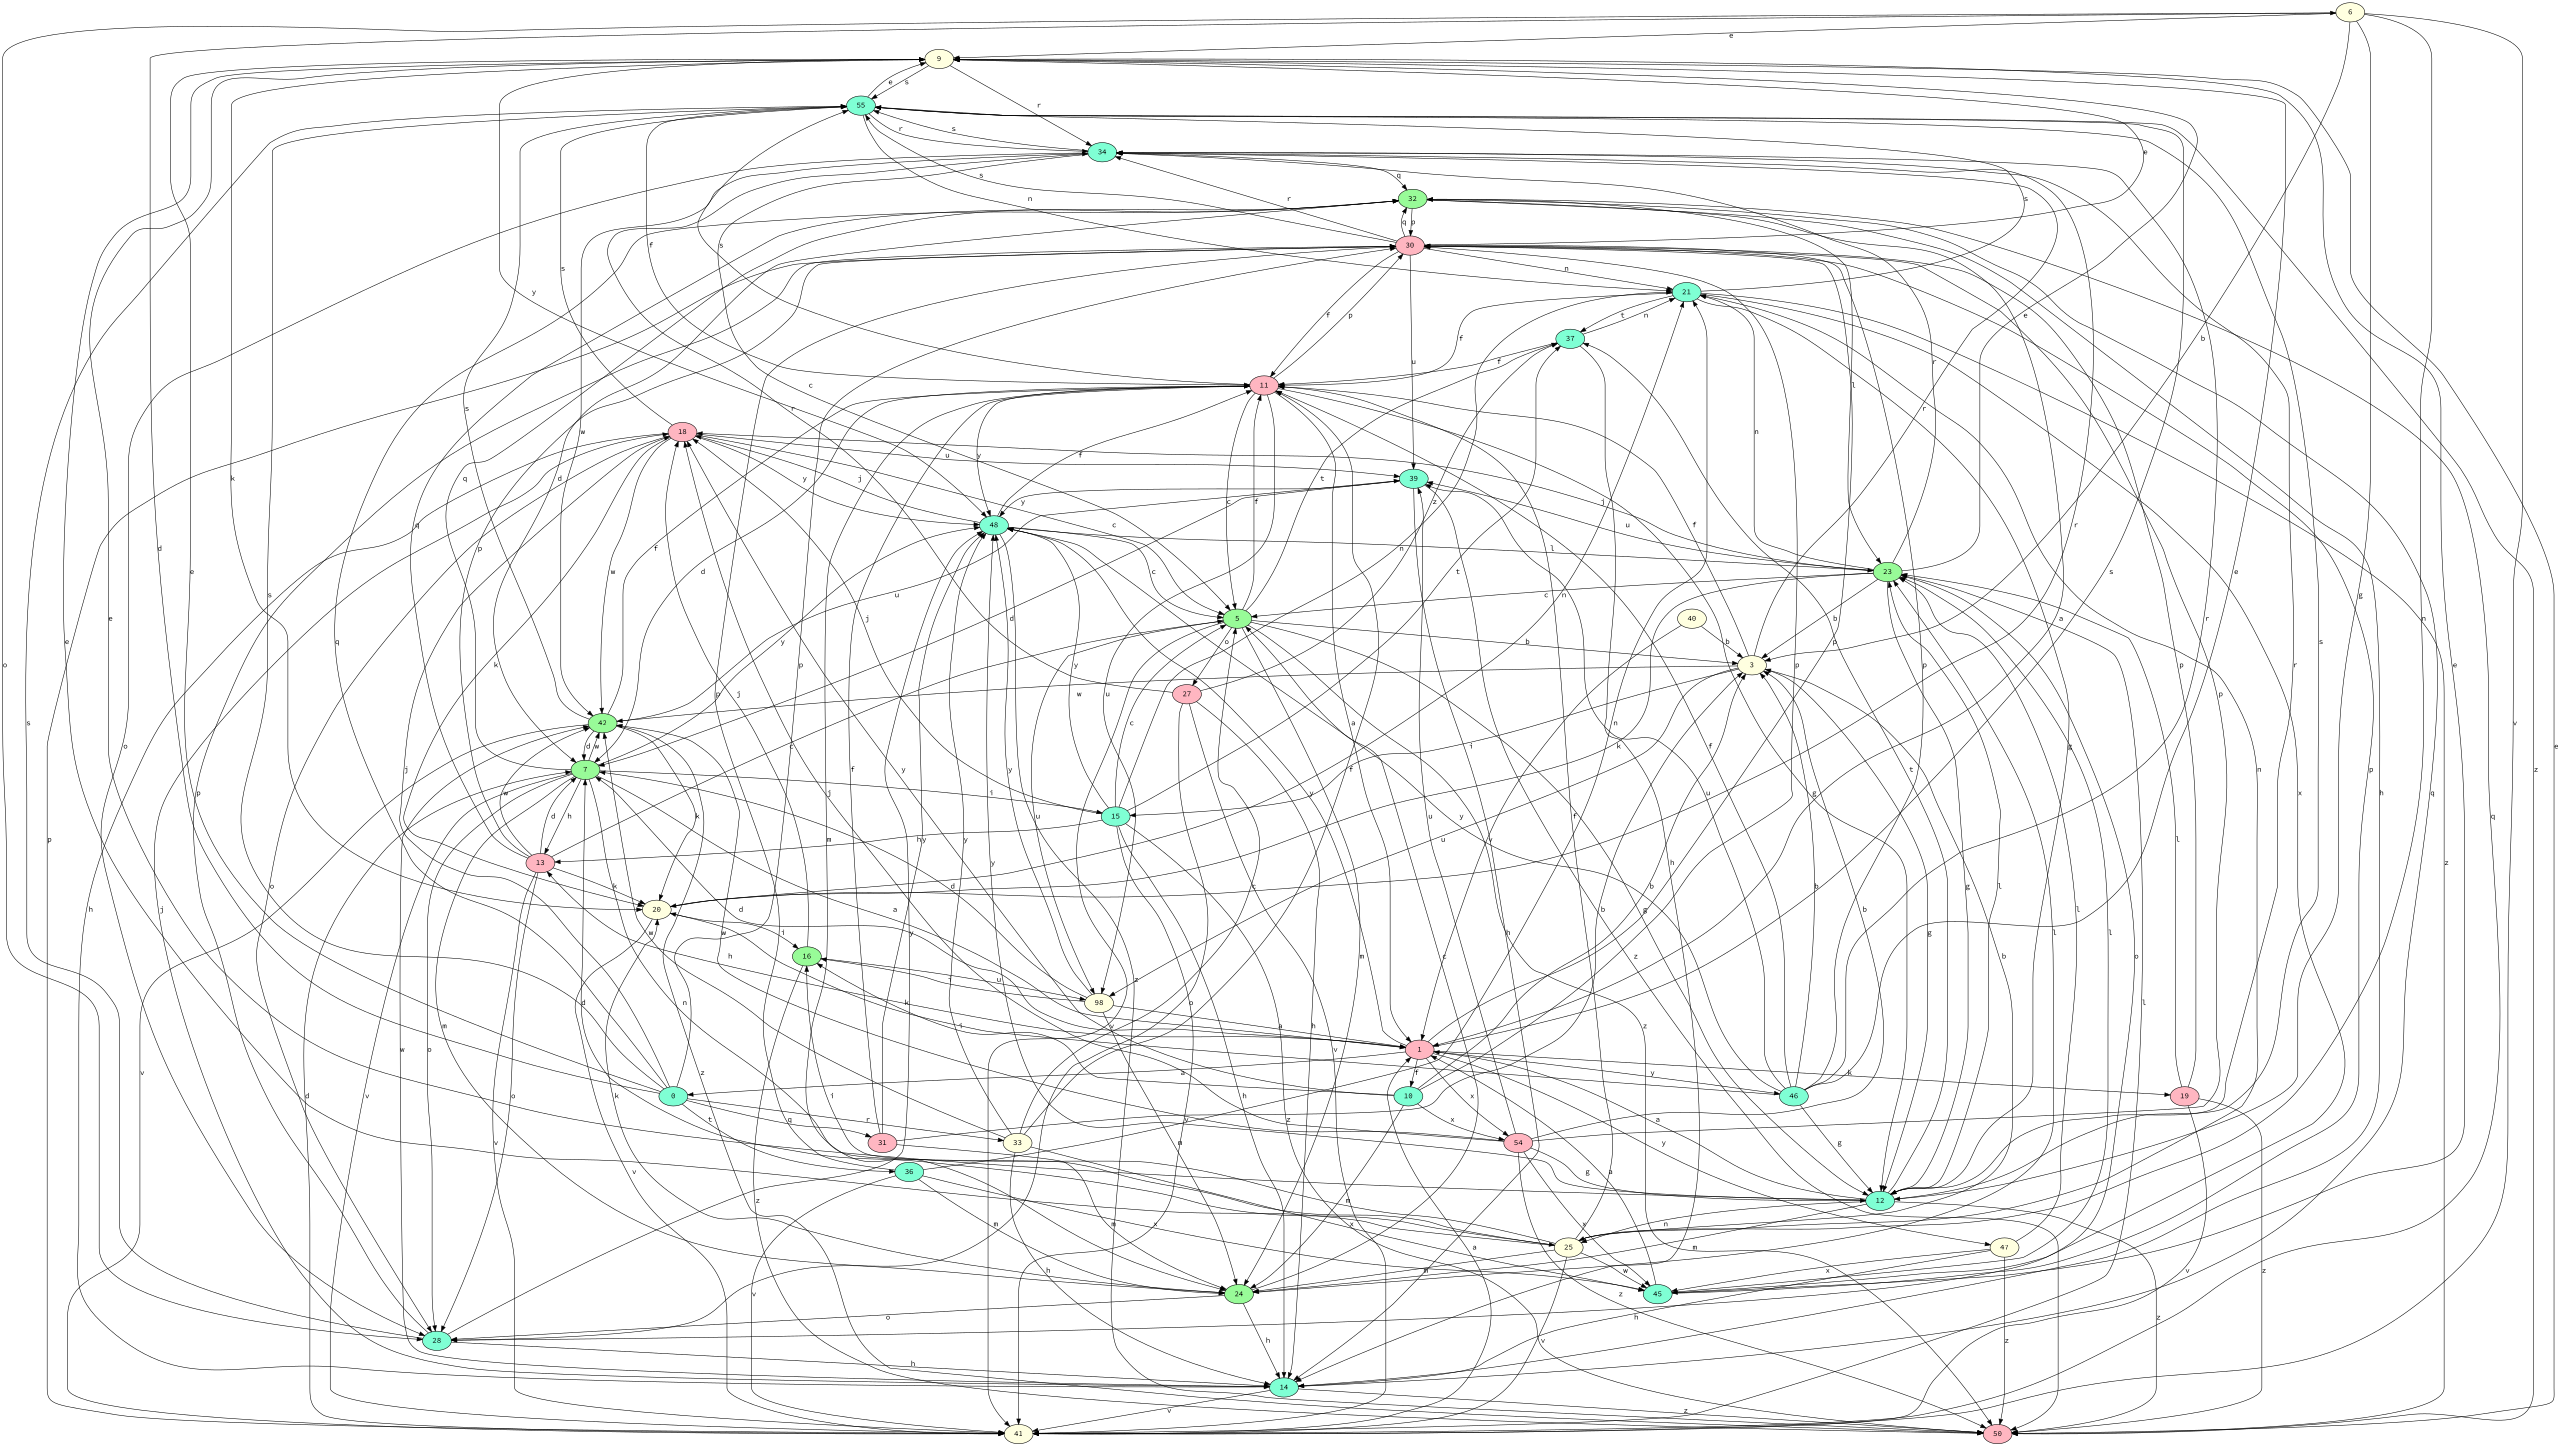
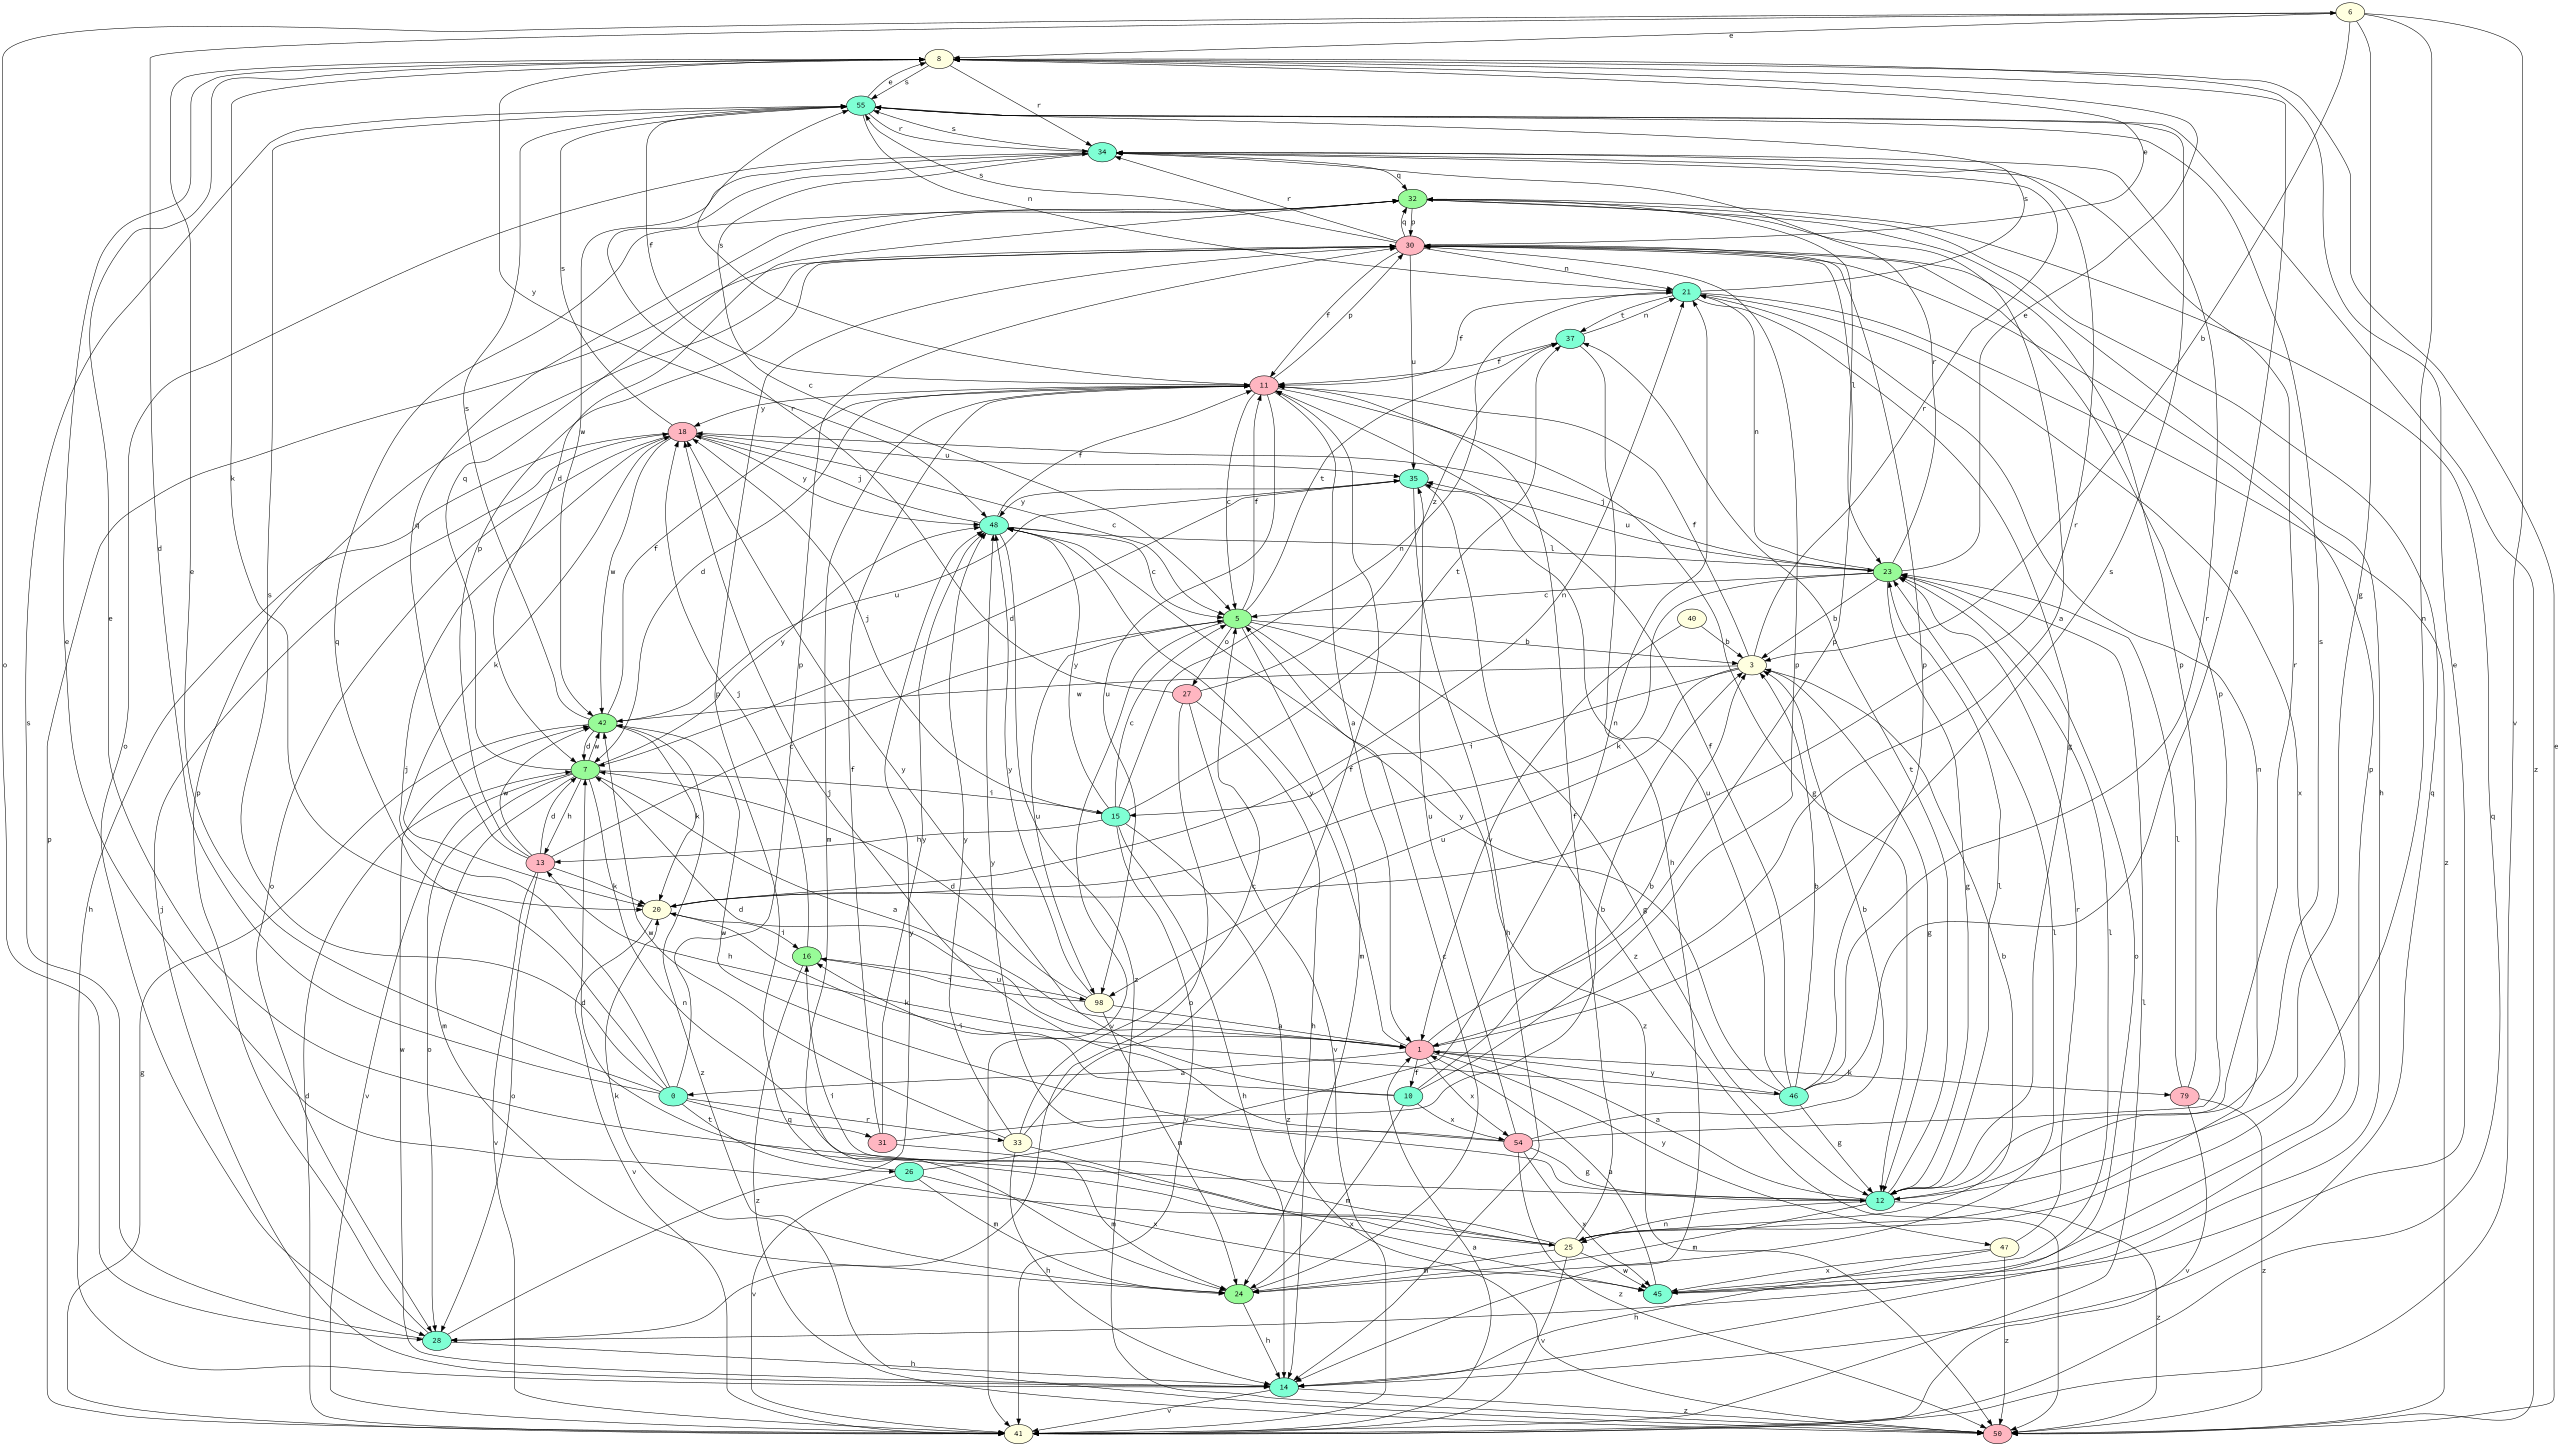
node "9": label "9" -> "8"
edge "11" -> "48": now "11" -> "18"
node "39": label "39" -> "35"
edge "47" -> "23": label "l" -> "r"
edge "42" -> "41": label "v" -> "g"
node "19": label "19" -> "79"
node "36": label "36" -> "26"
edge "24" -> "28": removed, label "o"
